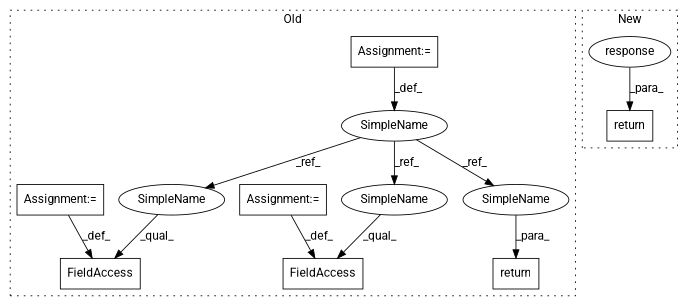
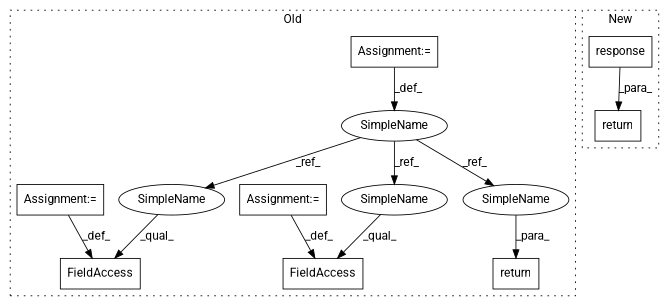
node "response": shape ellipse -> box
